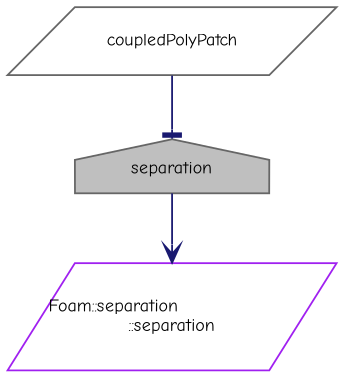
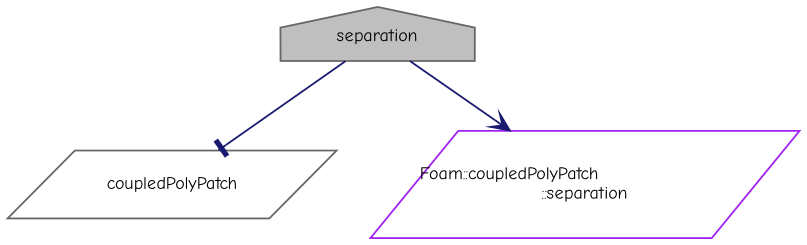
edge "coupledPolyPatch" -> "separation": reversed
node "Foam::separation ::separation": label "Foam::separation ::separation" -> "Foam::coupledPolyPatch ::separation"
